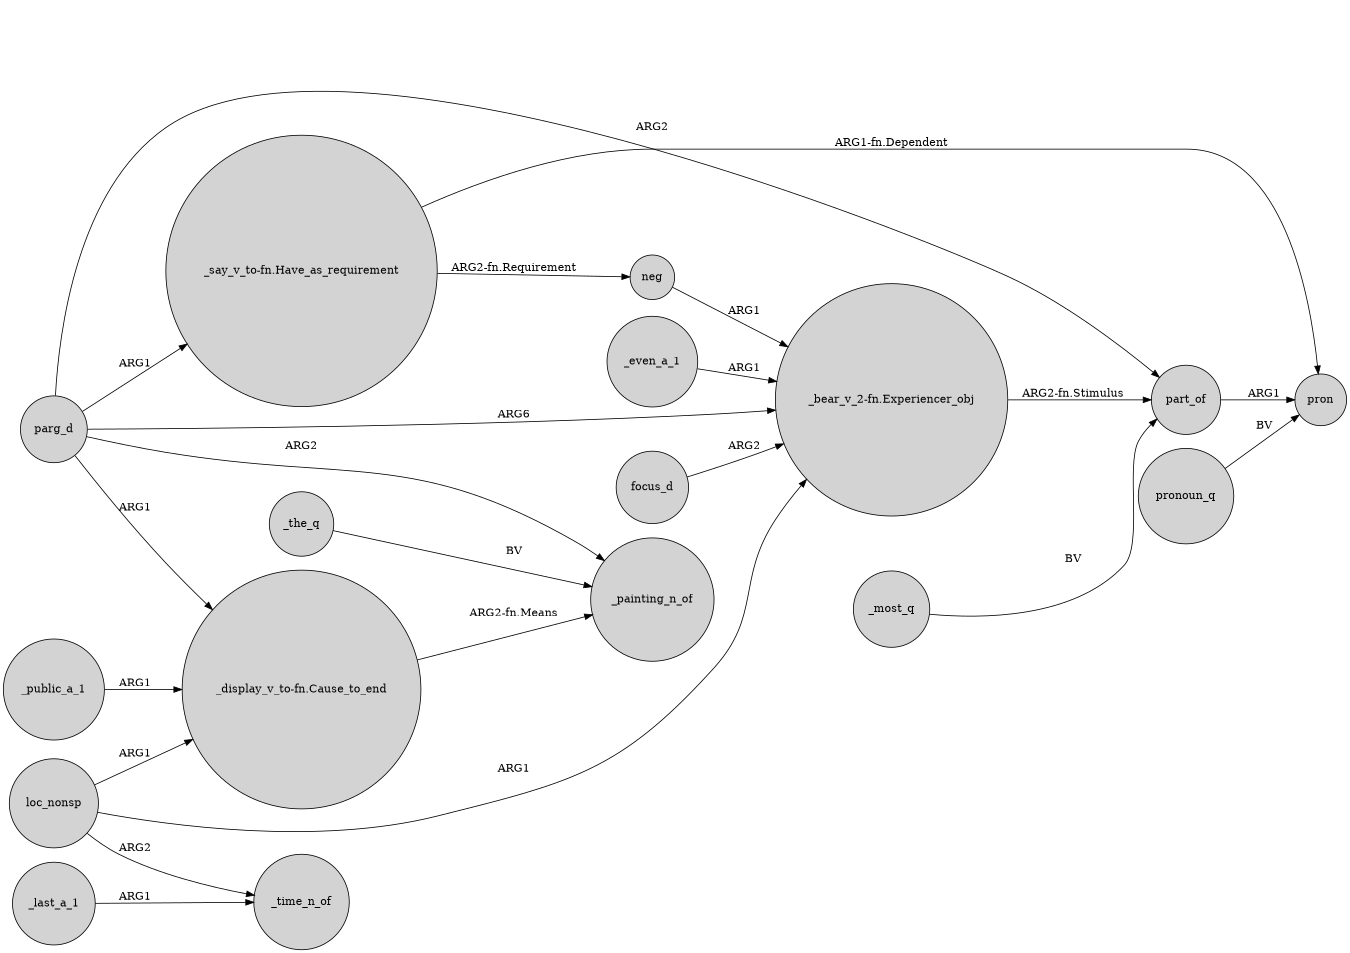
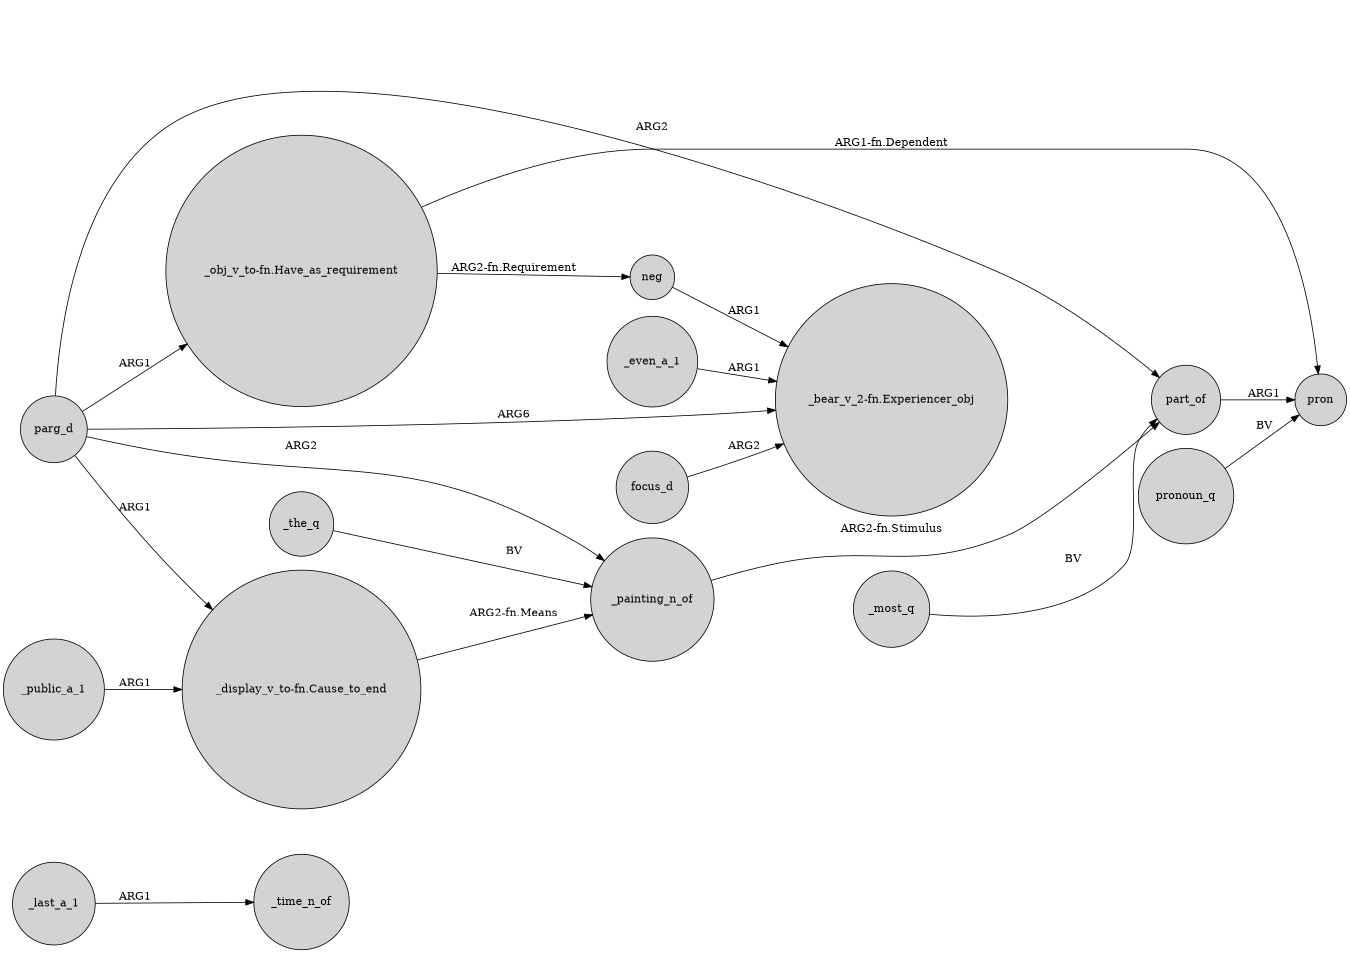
node "_say_v_to-fn.Have_as_requirement": label "_say_v_to-fn.Have_as_requirement" -> "_obj_v_to-fn.Have_as_requirement"
edge "_bear_v_2-fn.Experiencer_obj" -> "part_of": now "_painting_n_of" -> "part_of"
node "loc_nonsp": removed
